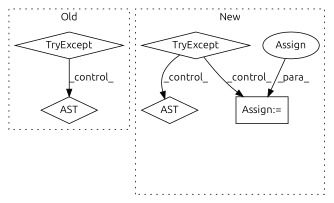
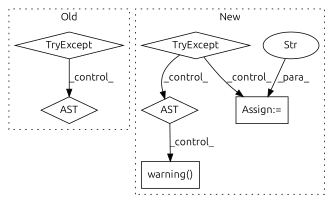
node "Assign": label "Assign" -> "Str"
node "warning()": added
